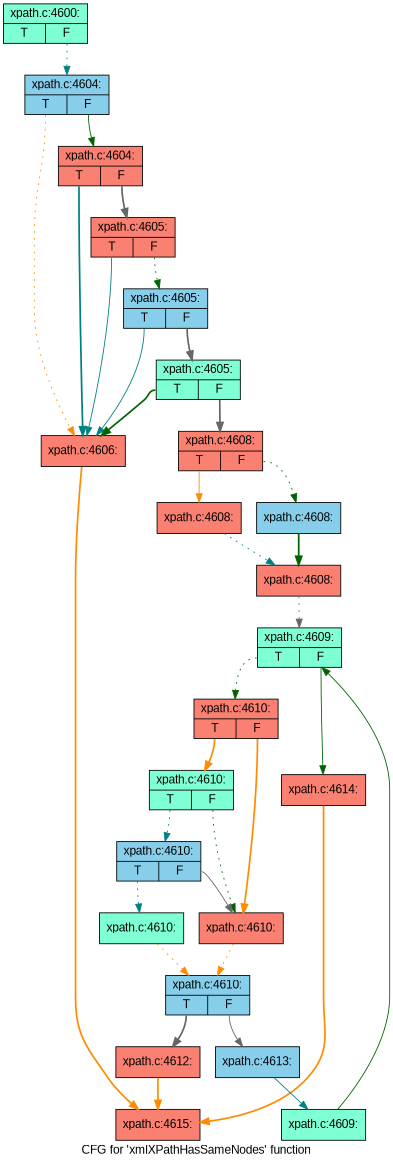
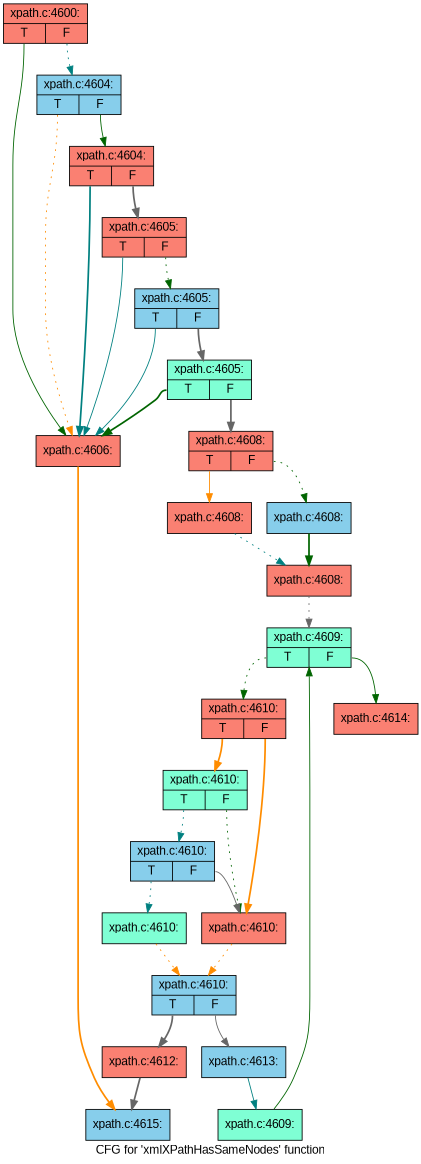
node "xpath.c:4600:": fillcolor aquamarine -> salmon
edge "xpath.c:4600:" -> "xpath.c:4606:": added
edge "xpath.c:4614:" -> "xpath.c:4615:": removed
edge "xpath.c:4612:" -> "xpath.c:4615:": color darkorange -> gray40
node "xpath.c:4615:": fillcolor salmon -> skyblue
